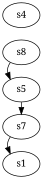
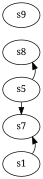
node "s4": label "s4" -> "s9"
edge "s8" -> "s5": reversed
edge "s7" -> "s1": reversed
